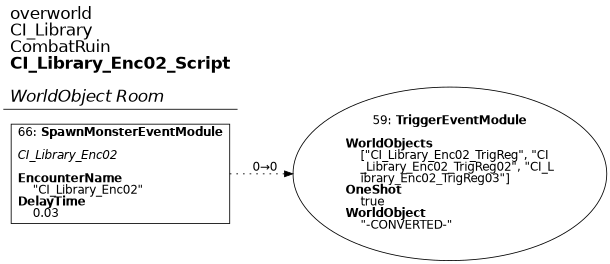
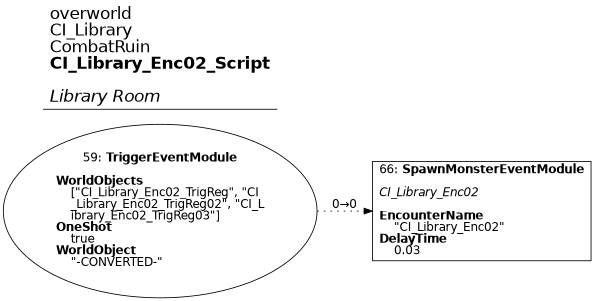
node "overworld": text "WorldObject Room" -> "Library Room"
edge "66:" -> "59:": reversed
